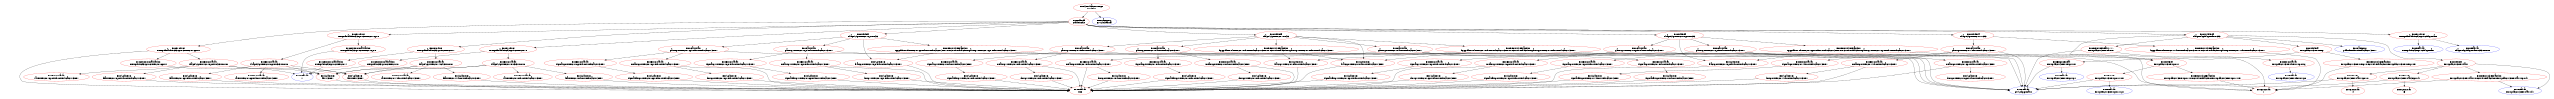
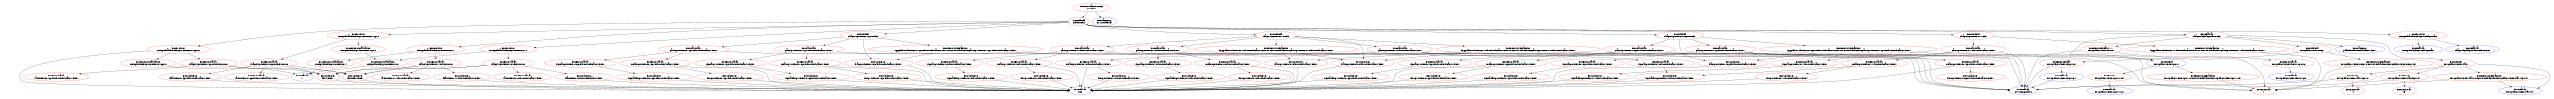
node "RooMultiPdf shapeBkg_bkg_mass_ch3": label "RooMultiPdf shapeBkg_bkg_mass_ch3" -> "RooRealVar shapeBkg_bkg_mass_ch3"
edge "ProcessNormalization n_exp_binch3_proc_ttH_2016pre" -> "RooRealVar r": now "ProcessNormalization n_exp_binch3_proc_ttH_2016pre" -> "ProcessNormalization n_exp_binch3_proc_ttH_2018"
node "RooFormulaVar shapeSig_env_2016post_ch3__norm": label "RooFormulaVar shapeSig_env_2016post_ch3__norm" -> "RooFormulaVar shapeSig_ttH_2016post_ch3__norm"
node "RooAddPdf env_pdf_2_13TeV_pow1": color red -> blue
node "RooSpline1D fea_ttH_2016post_boosted_cat2_13TeV": removed
edge "RooPower env_pdf_2_13TeV_pow1_e1" -> "RooRealVar CMS_hgg_mass": now "RooRealVar env_pdf_2_13TeV_exp1_p1" -> "RooRealVar CMS_hgg_mass"
edge "RooFormulaVar mean_g0_ttH_2017_boosted_cat2_13TeV" -> "RooRealVar MH": now "RooFormulaVar mean_g0_ttH_2017_boosted_cat2_13TeV" -> "RooSpline1D sigma_fit_g0_ttH_2018_boosted_cat2_13TeV"
node "RooRealVar MH": color red -> blue
